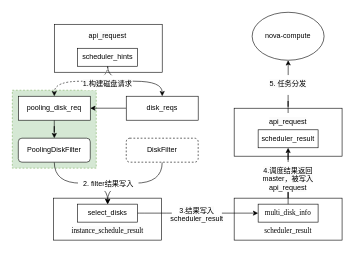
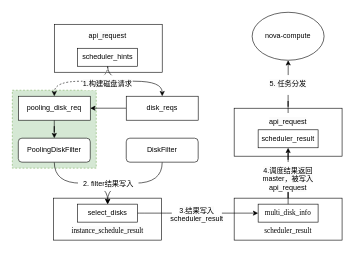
node "DiskFilter": style dashed -> solid
